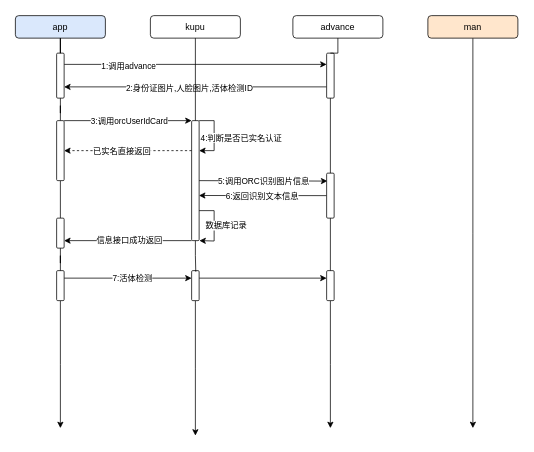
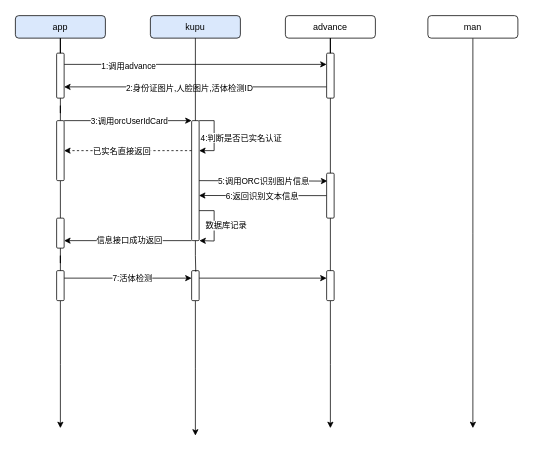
node "kupu": fillcolor #ffffff -> #dae8fc
node "advance": moved (338, 27) -> (330, 27)
node "man": fillcolor #ffe6cc -> #ffffff
